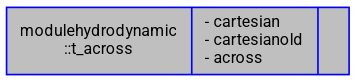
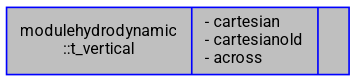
node "modulehydrodynamic": text "::t_across" -> "::t_vertical"
